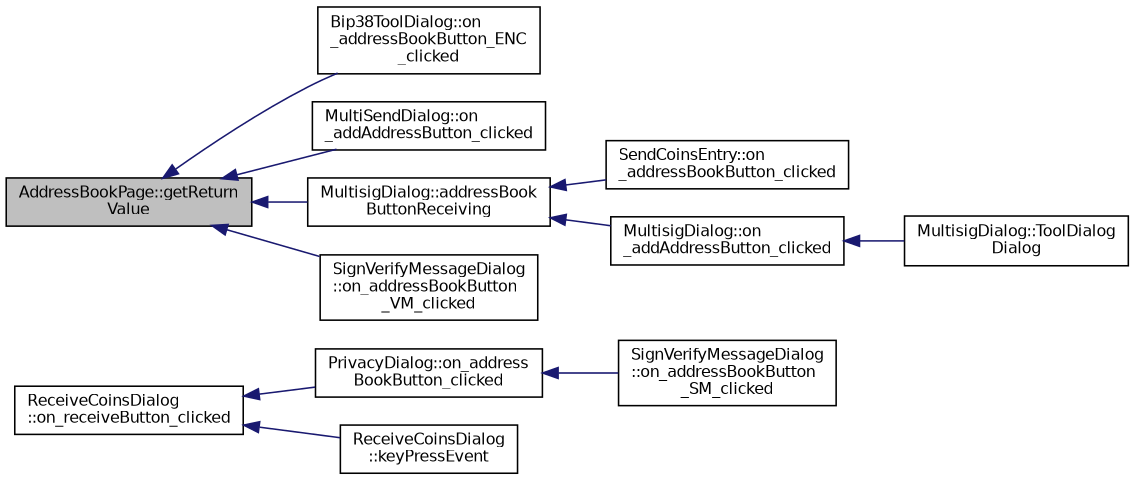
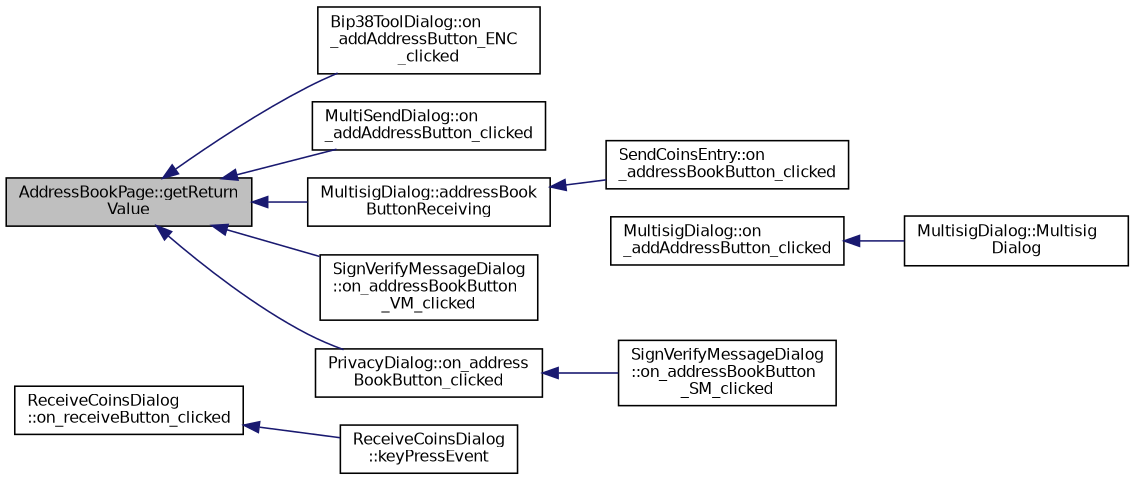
node "Bip38ToolDialog::on _addressBookButton_ENC _clicked": label "Bip38ToolDialog::on _addressBookButton_ENC _clicked" -> "Bip38ToolDialog::on _addAddressButton_ENC _clicked"
edge "MultisigDialog::on _addAddressButton_clicked" -> "MultisigDialog::addressBook ButtonReceiving": removed
node "MultisigDialog::ToolDialog Dialog": label "MultisigDialog::ToolDialog Dialog" -> "MultisigDialog::Multisig Dialog"
edge "PrivacyDialog::on_address BookButton_clicked" -> "ReceiveCoinsDialog ::on_receiveButton_clicked": now "PrivacyDialog::on_address BookButton_clicked" -> "AddressBookPage::getReturn Value"
